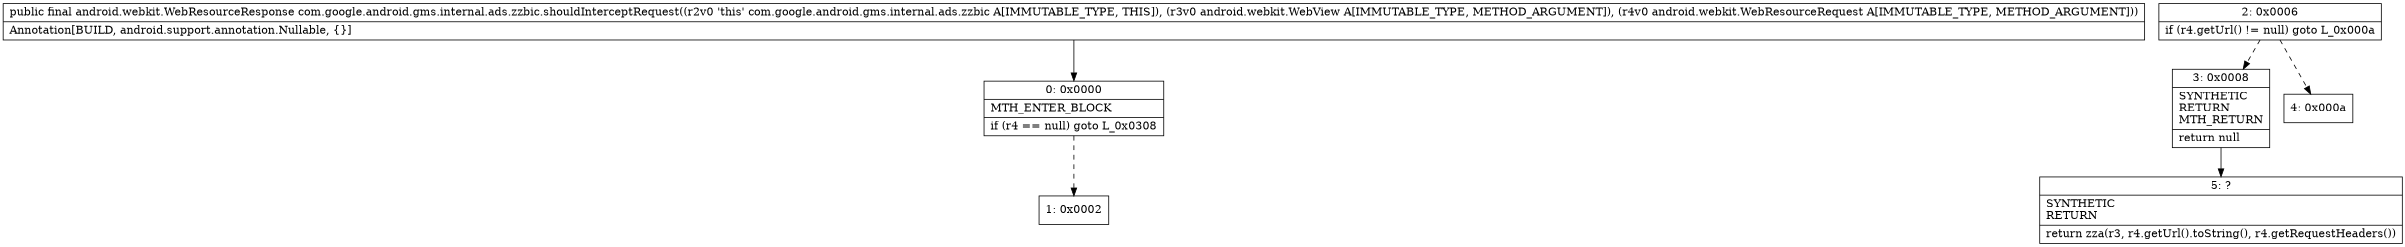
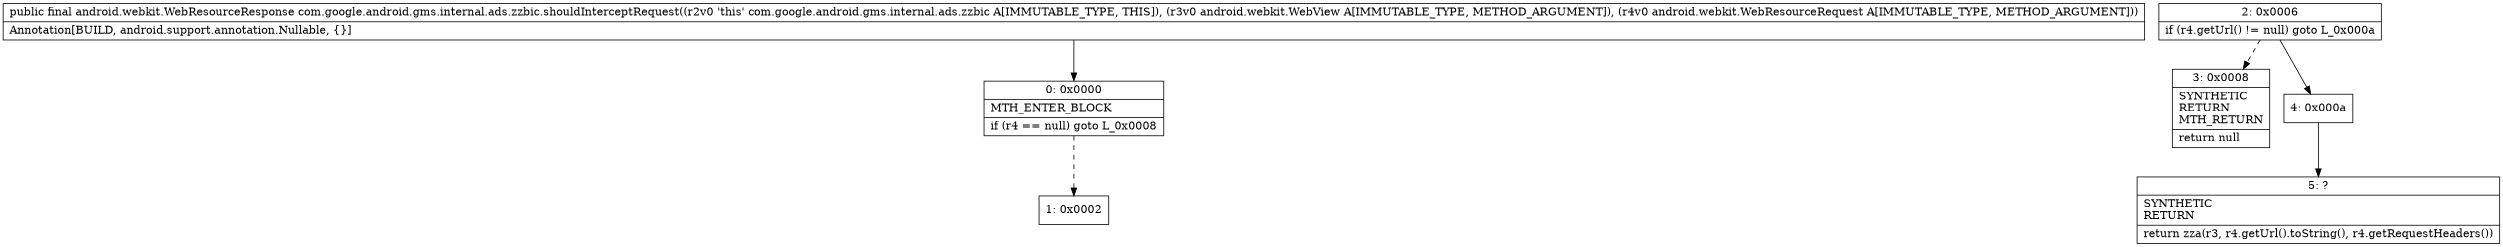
edge "2: 0x0006" -> "4: 0x000a": style dashed -> solid
node "0: 0x0000": text "if (r4 == null) goto L_0x0308" -> "if (r4 == null) goto L_0x0008"
edge "3: 0x0008" -> "5: ?": now "4: 0x000a" -> "5: ?"
